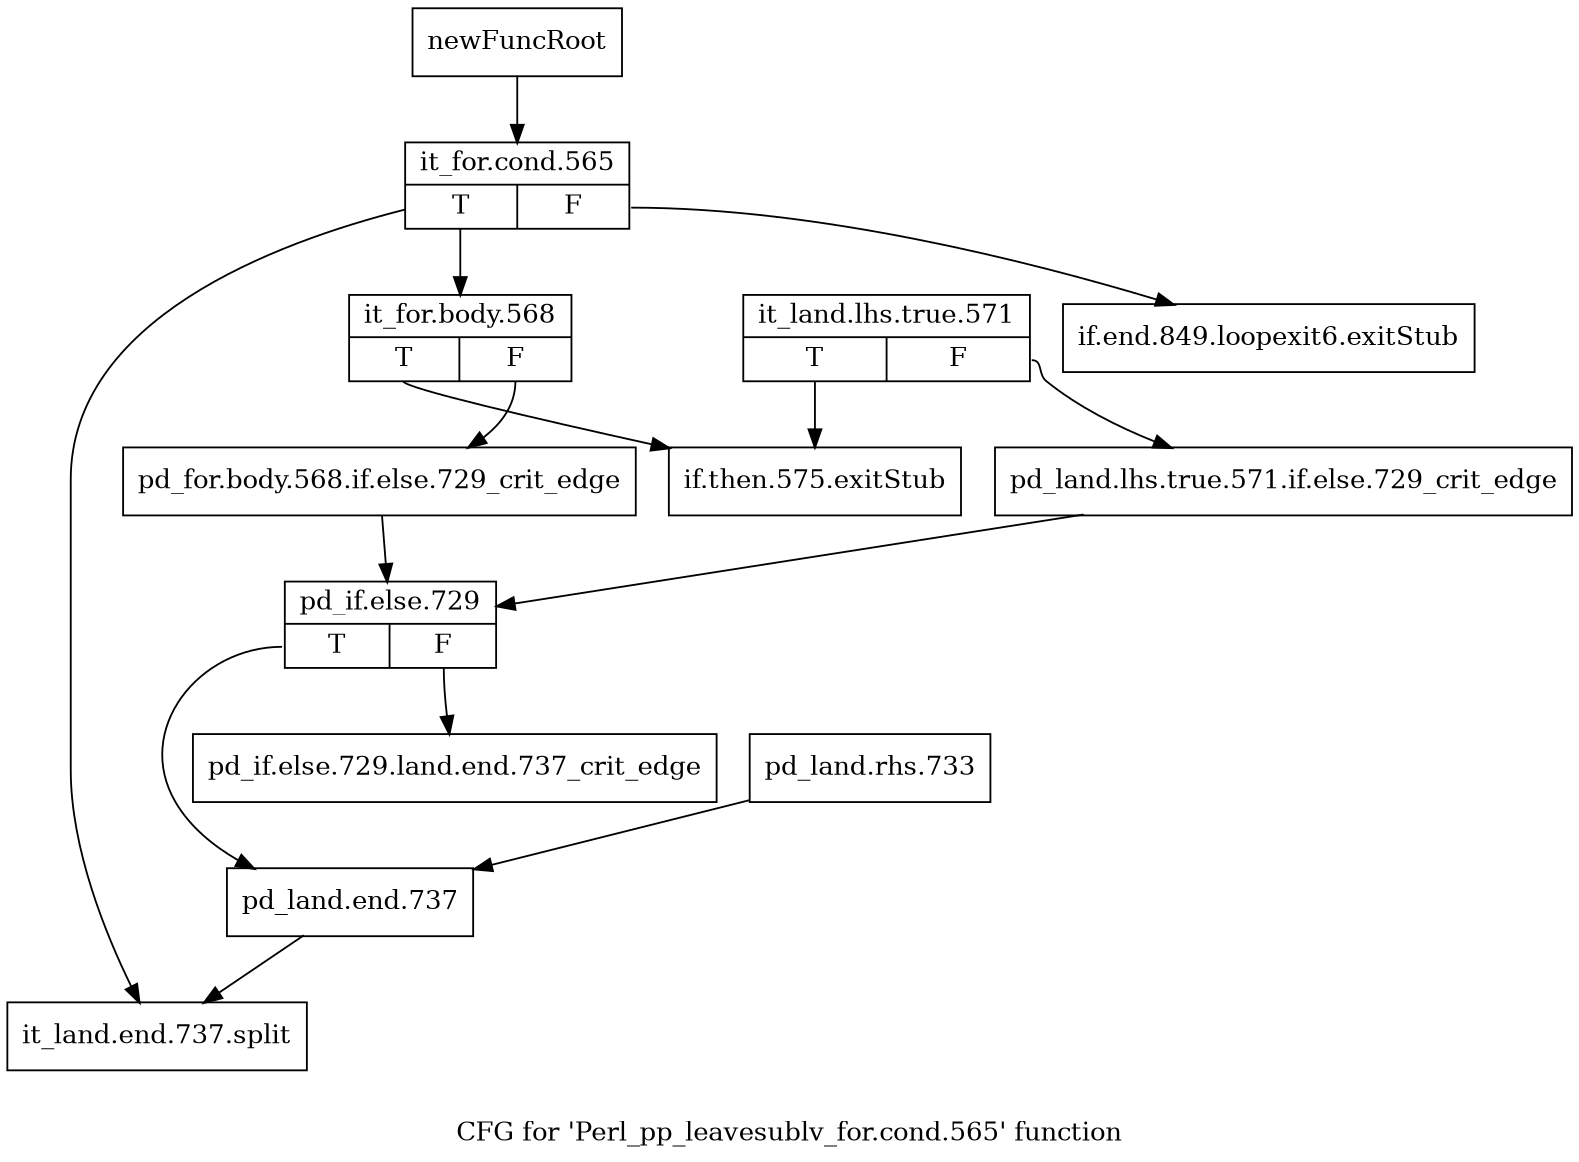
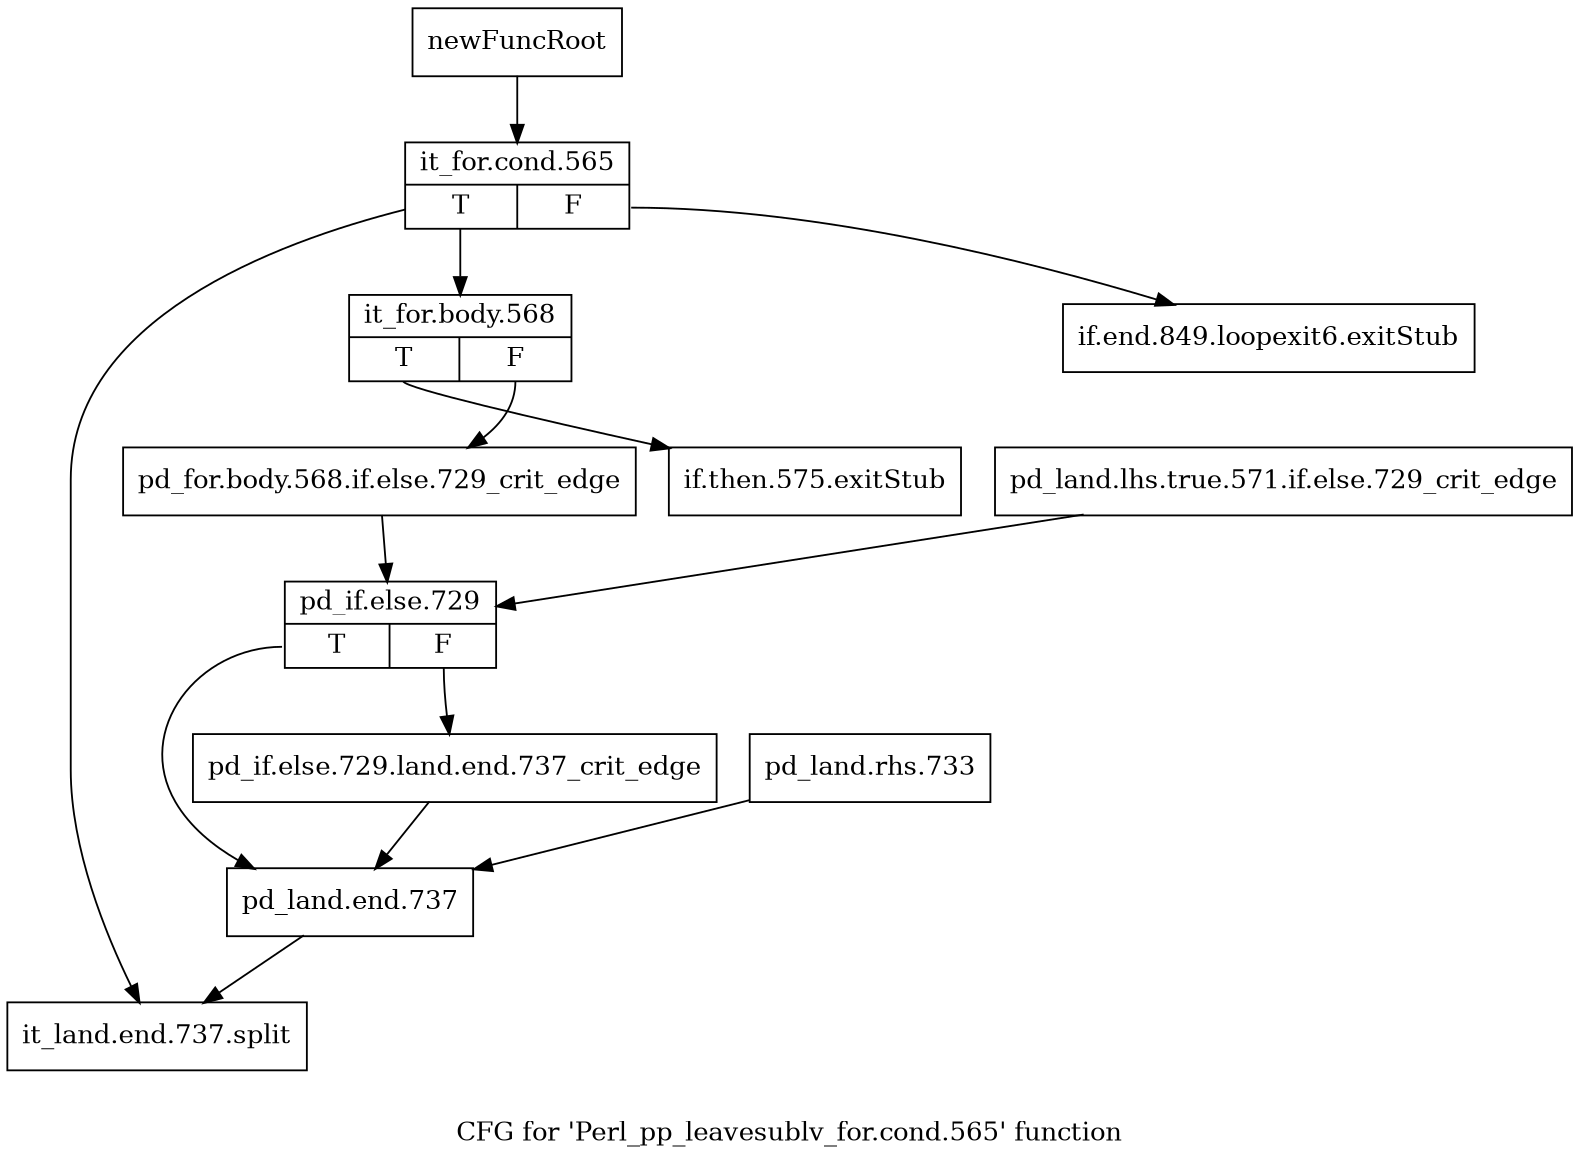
node "it_land.lhs.true.571": removed
edge "pd_if.else.729.land.end.737_crit_edge" -> "pd_land.end.737": added
